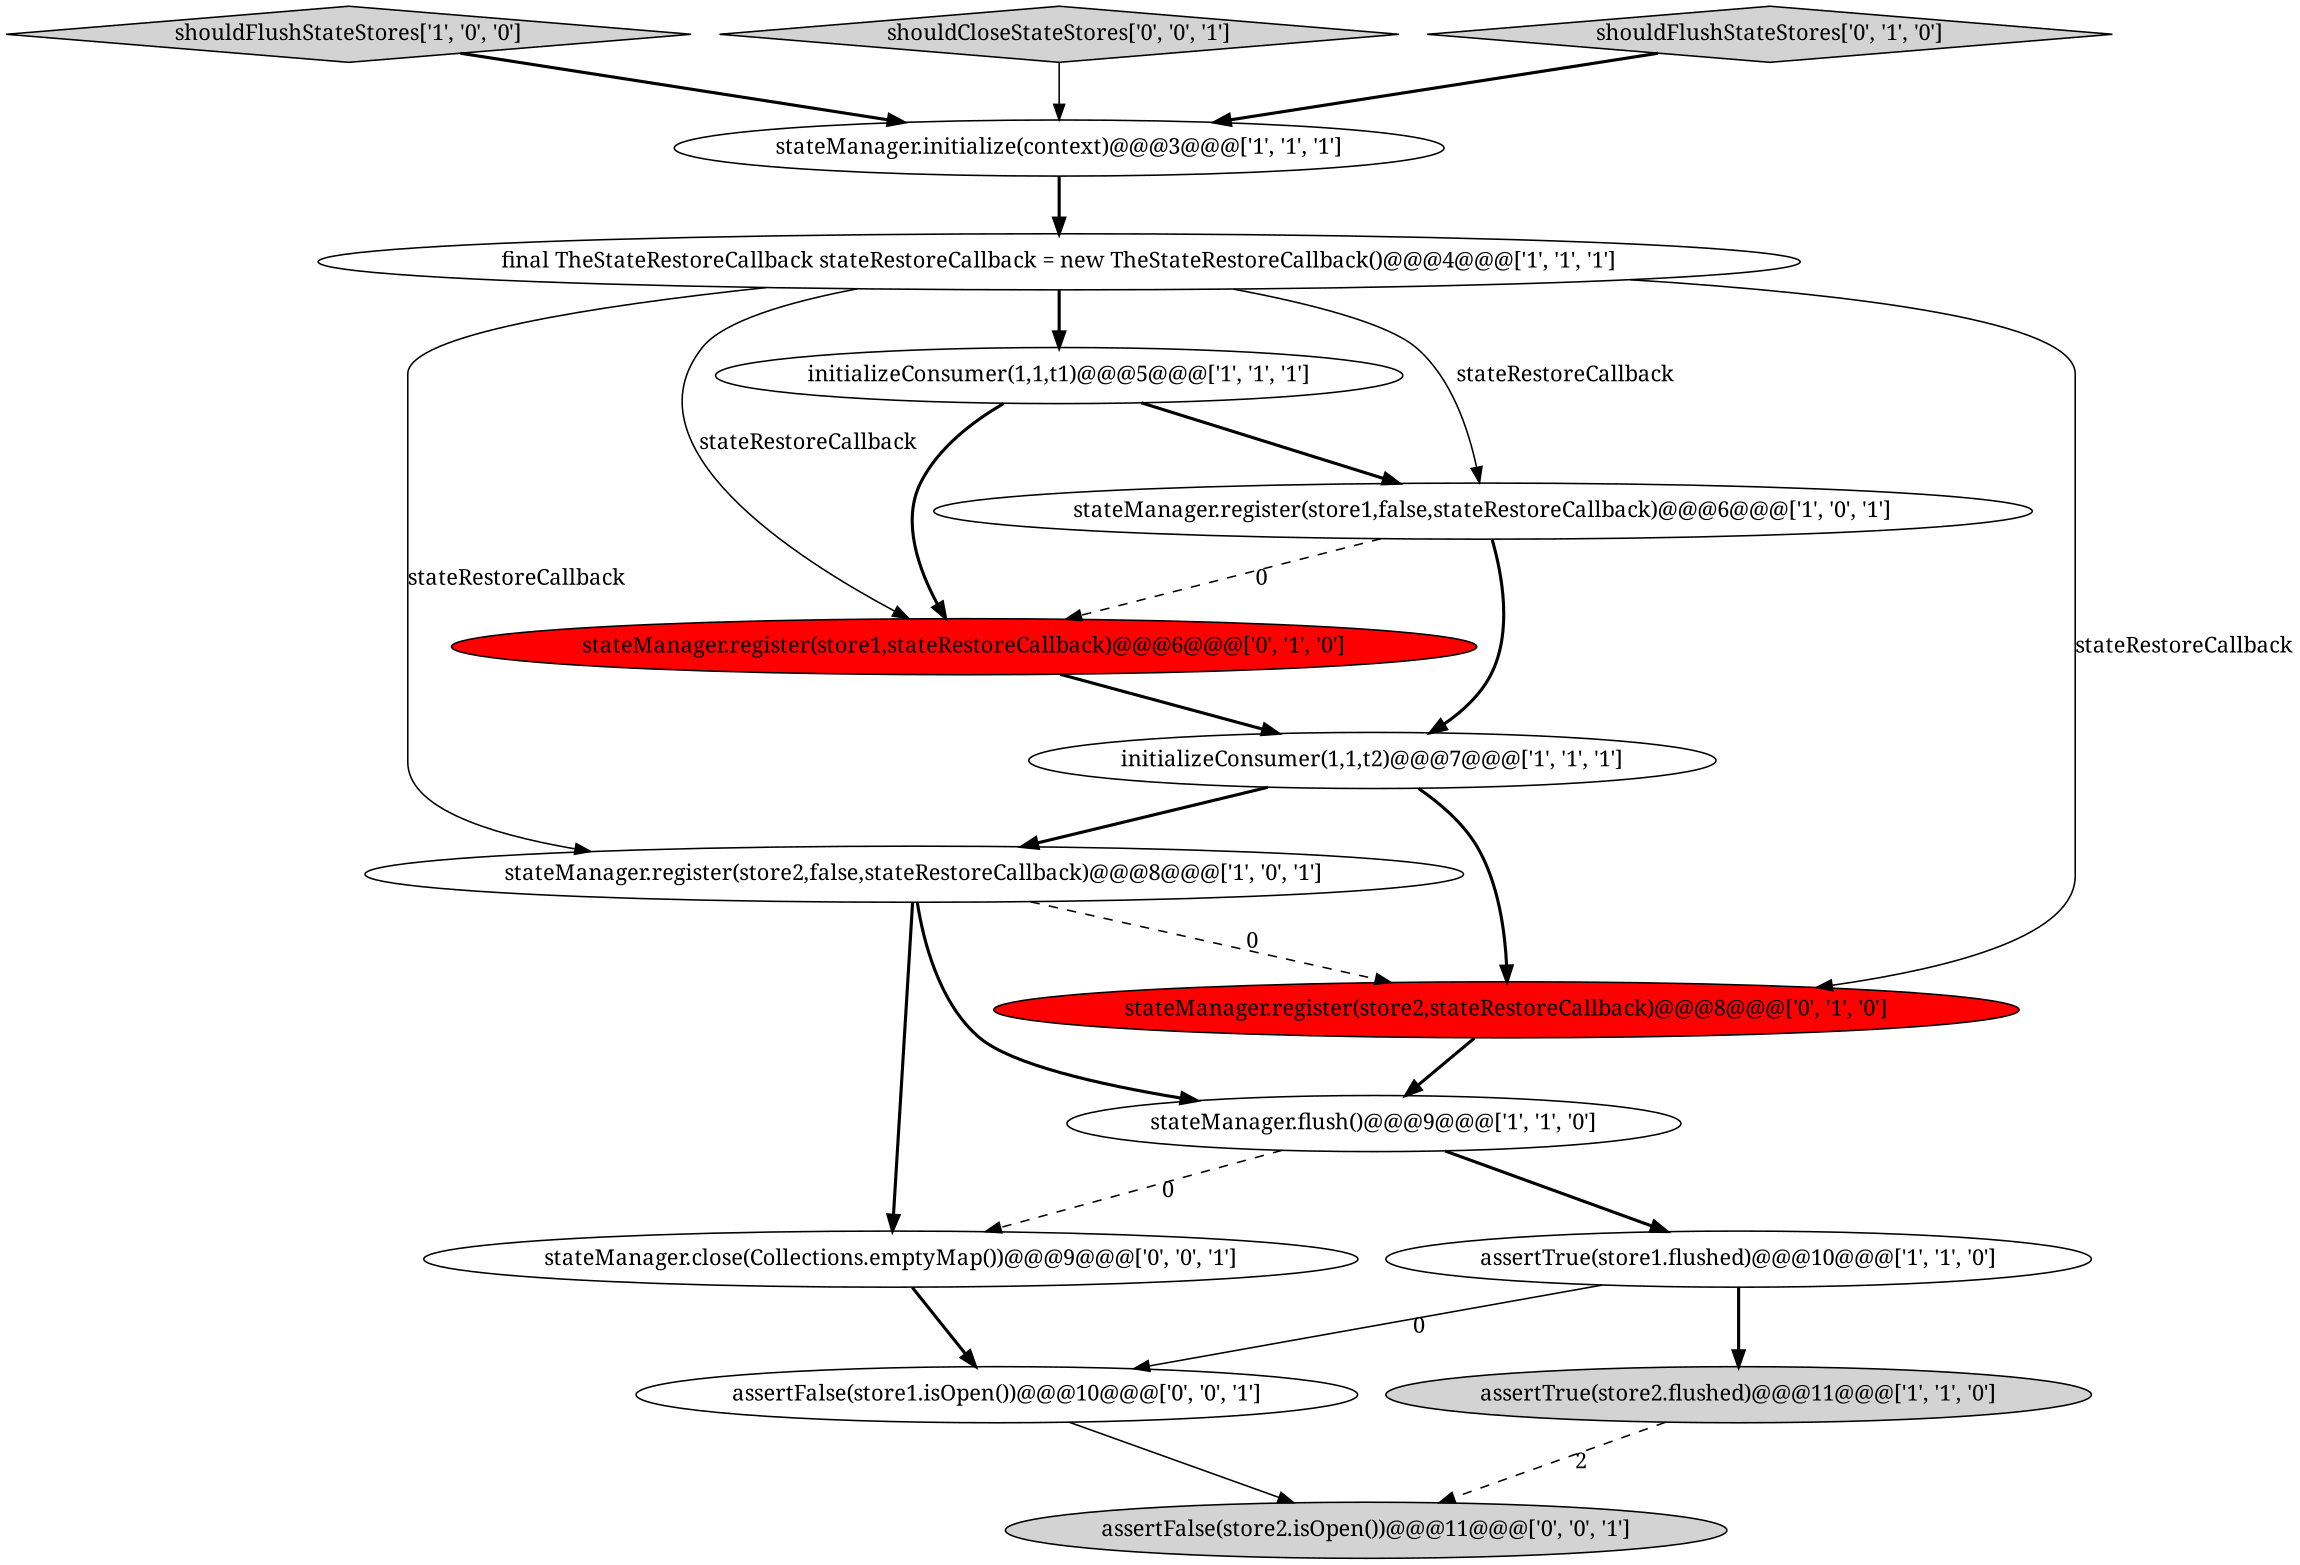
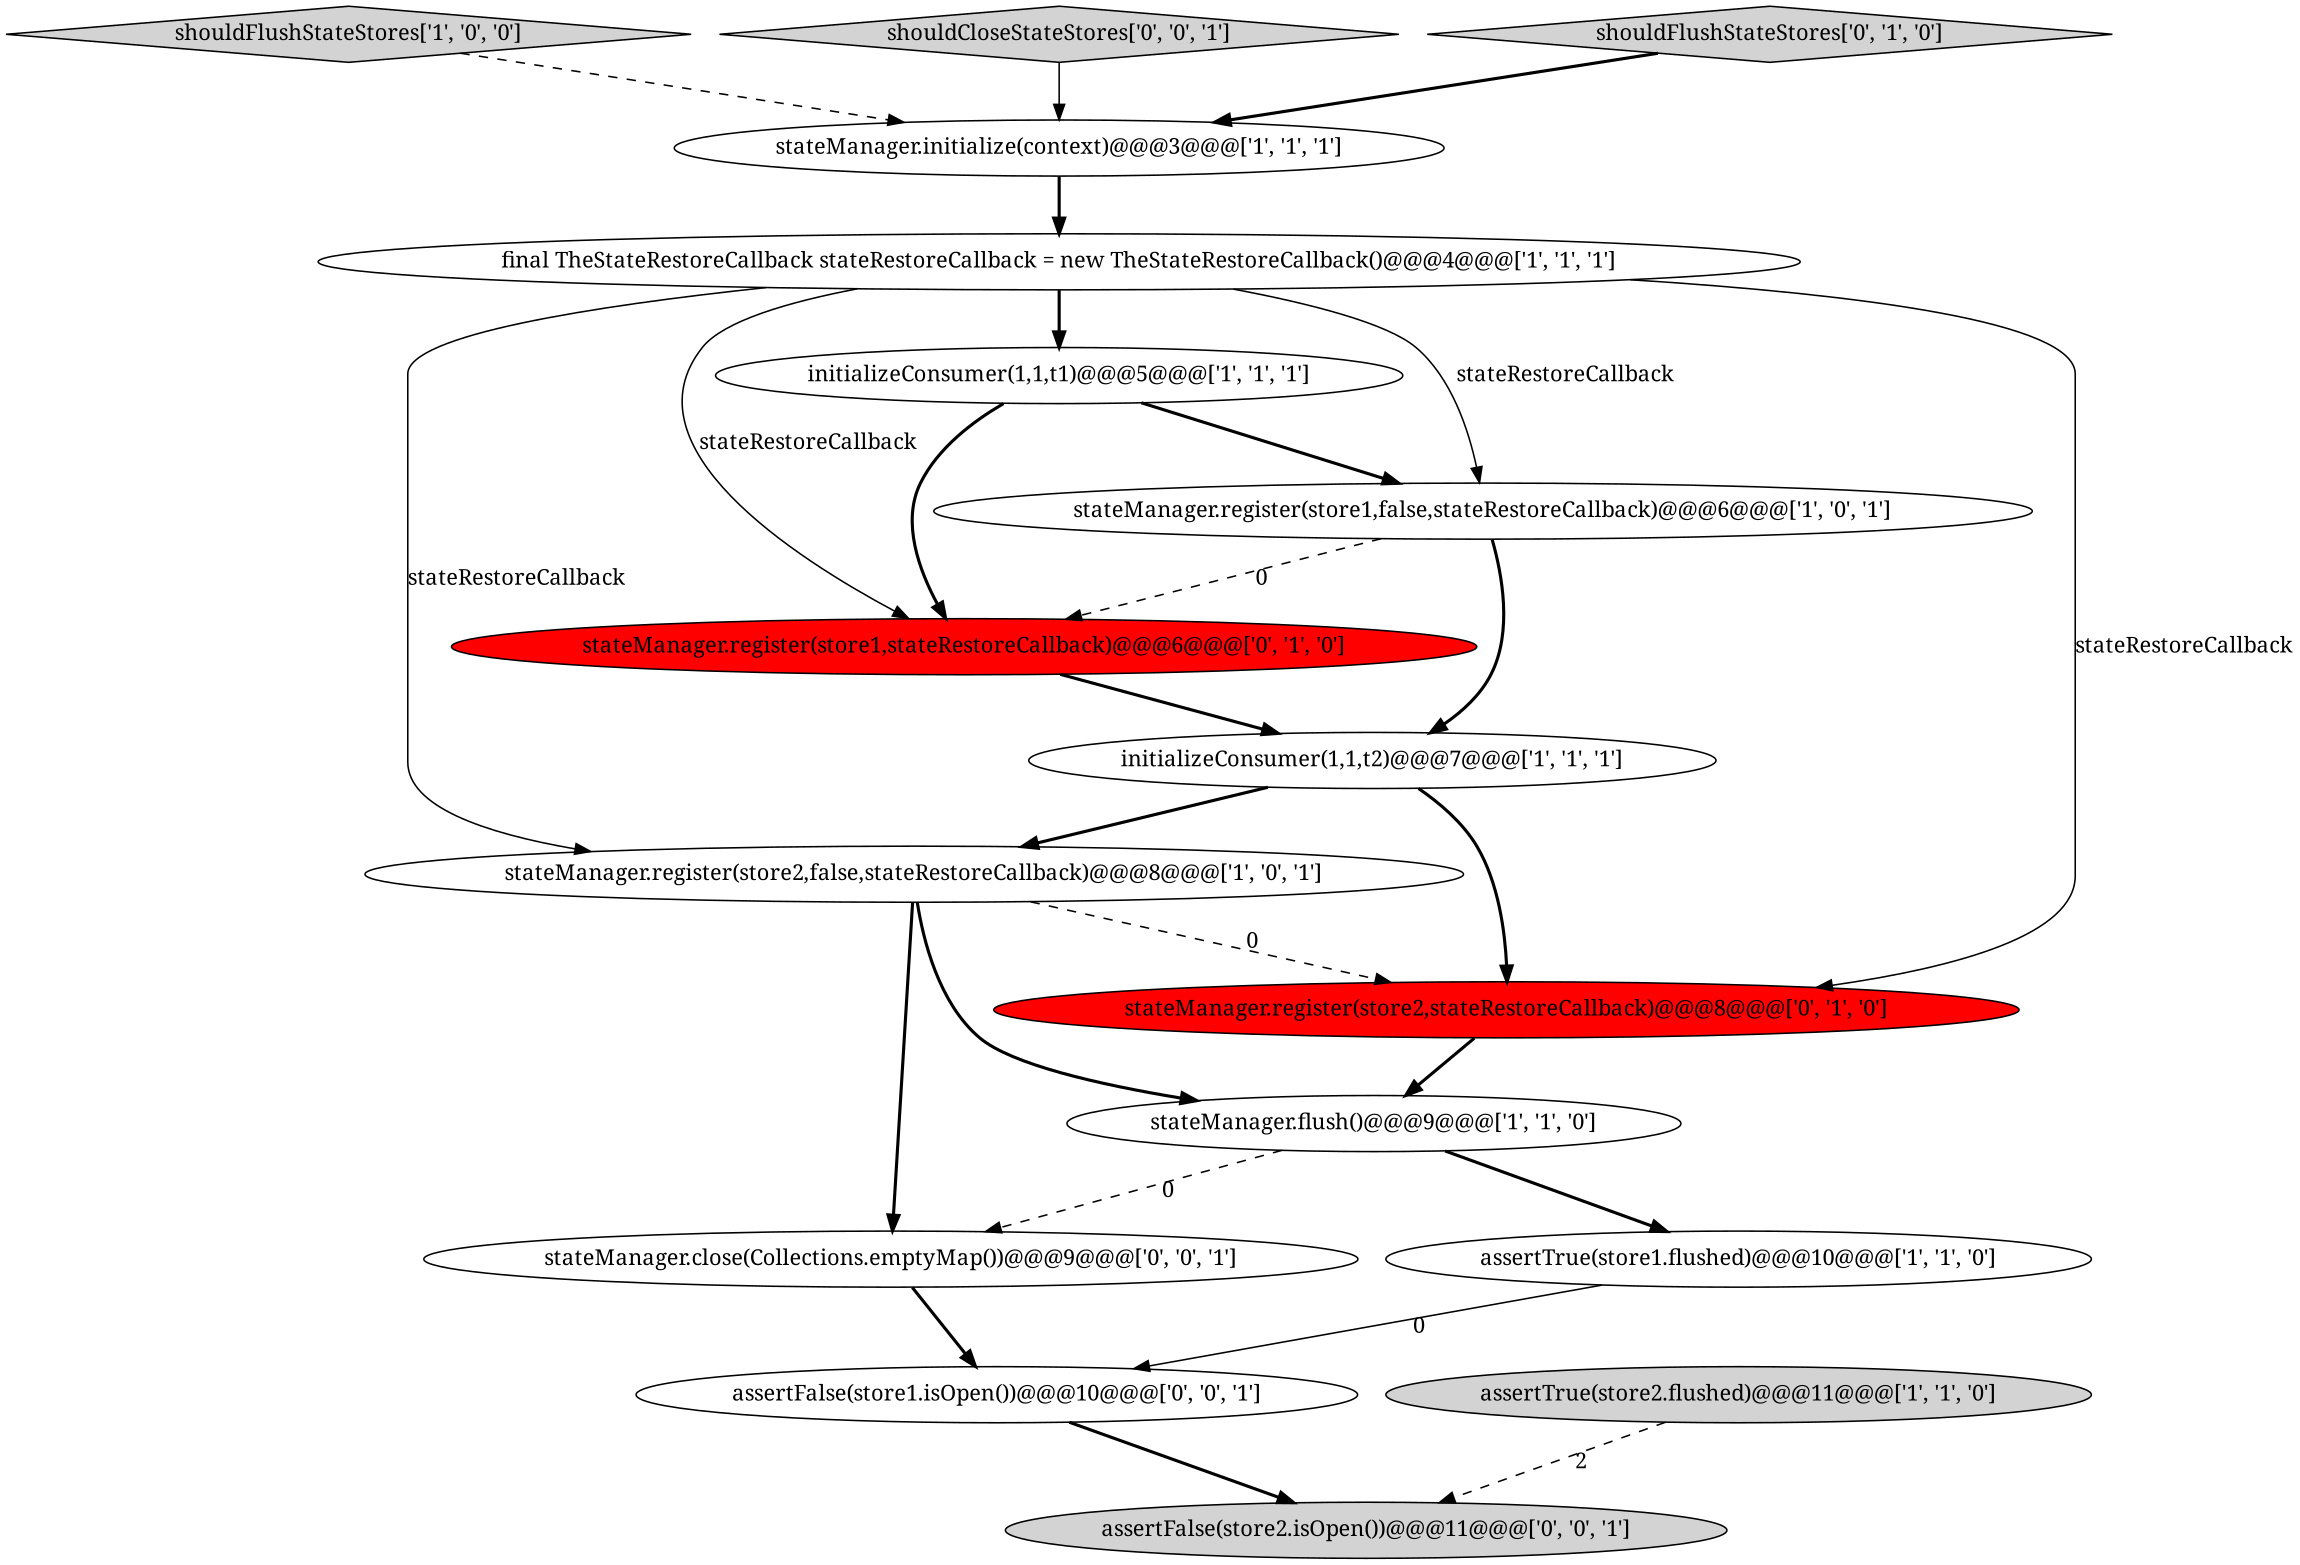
edge "shouldFlushStateStores['1', '0', '0']" -> "stateManager.initialize(context)@@@3@@@['1', '1', '1']": style bold -> dashed
edge "assertTrue(store1.flushed)@@@10@@@['1', '1', '0']" -> "assertTrue(store2.flushed)@@@11@@@['1', '1', '0']": removed
edge "assertFalse(store1.isOpen())@@@10@@@['0', '0', '1']" -> "assertFalse(store2.isOpen())@@@11@@@['0', '0', '1']": style solid -> bold
